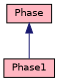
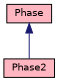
node "Phase1": label "Phase1" -> "Phase2"
